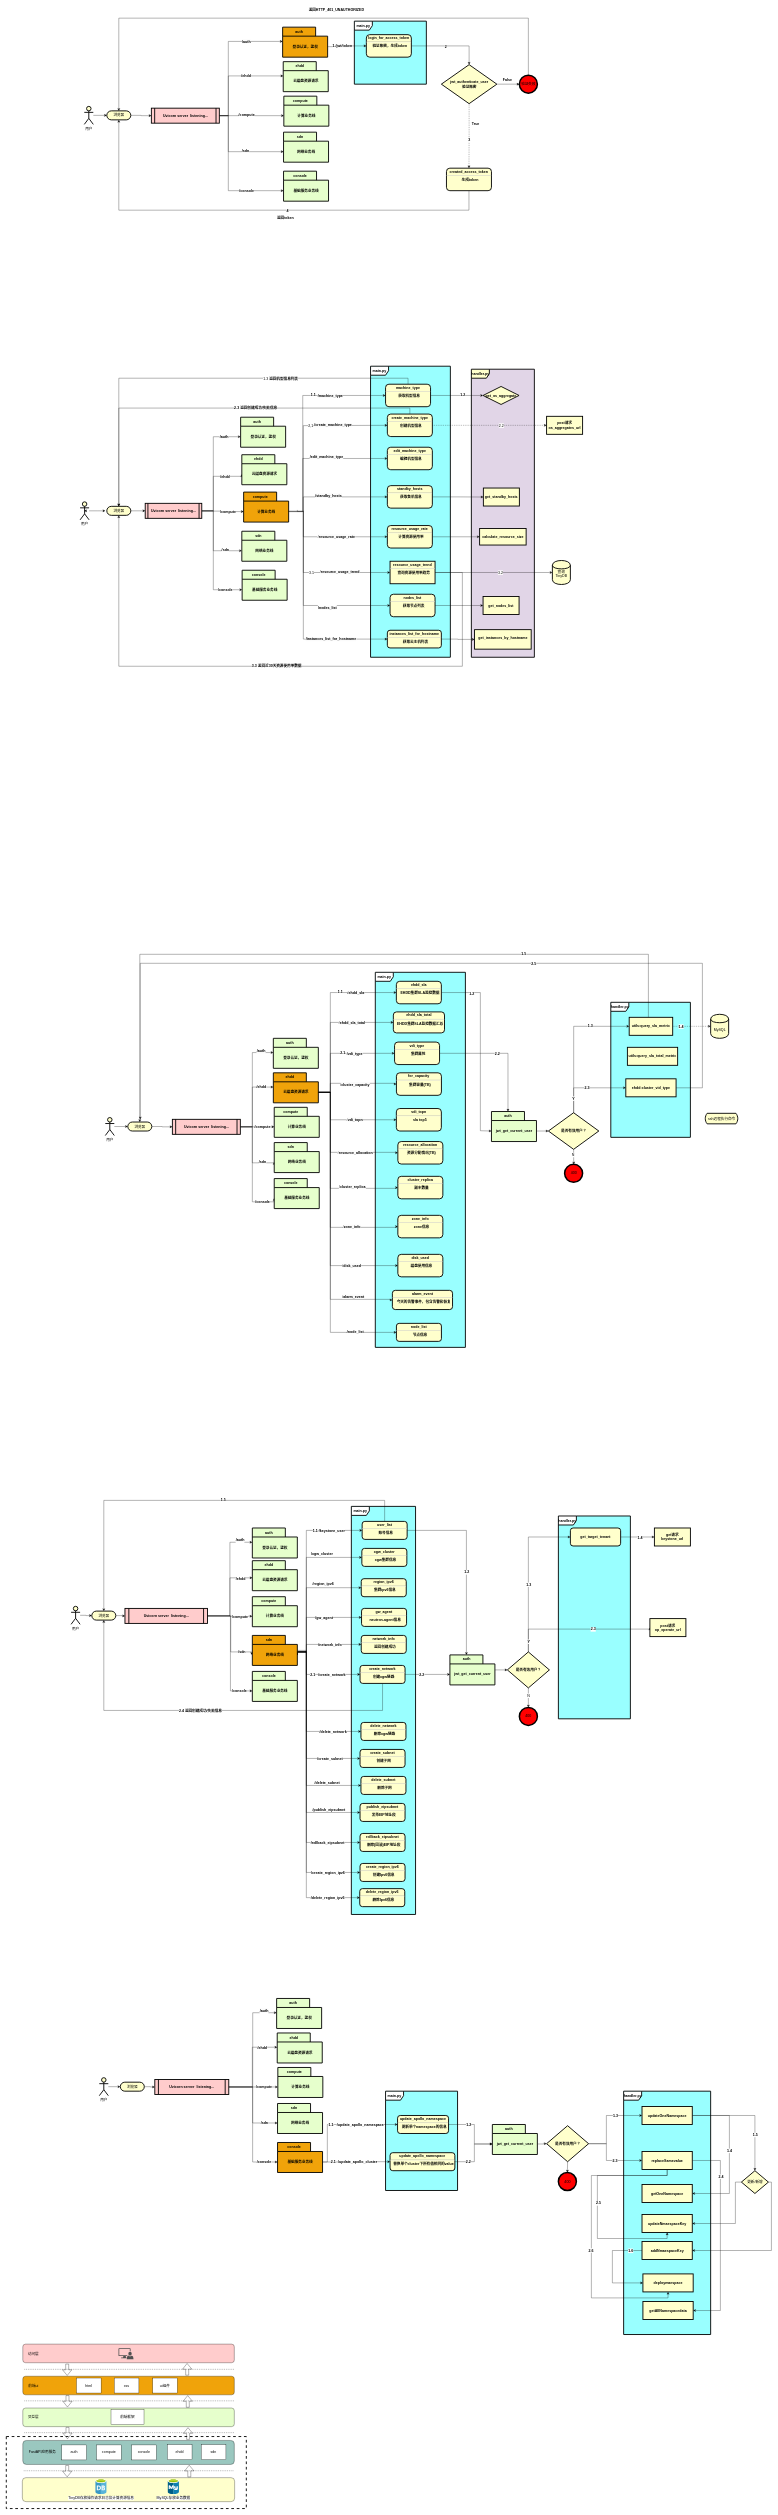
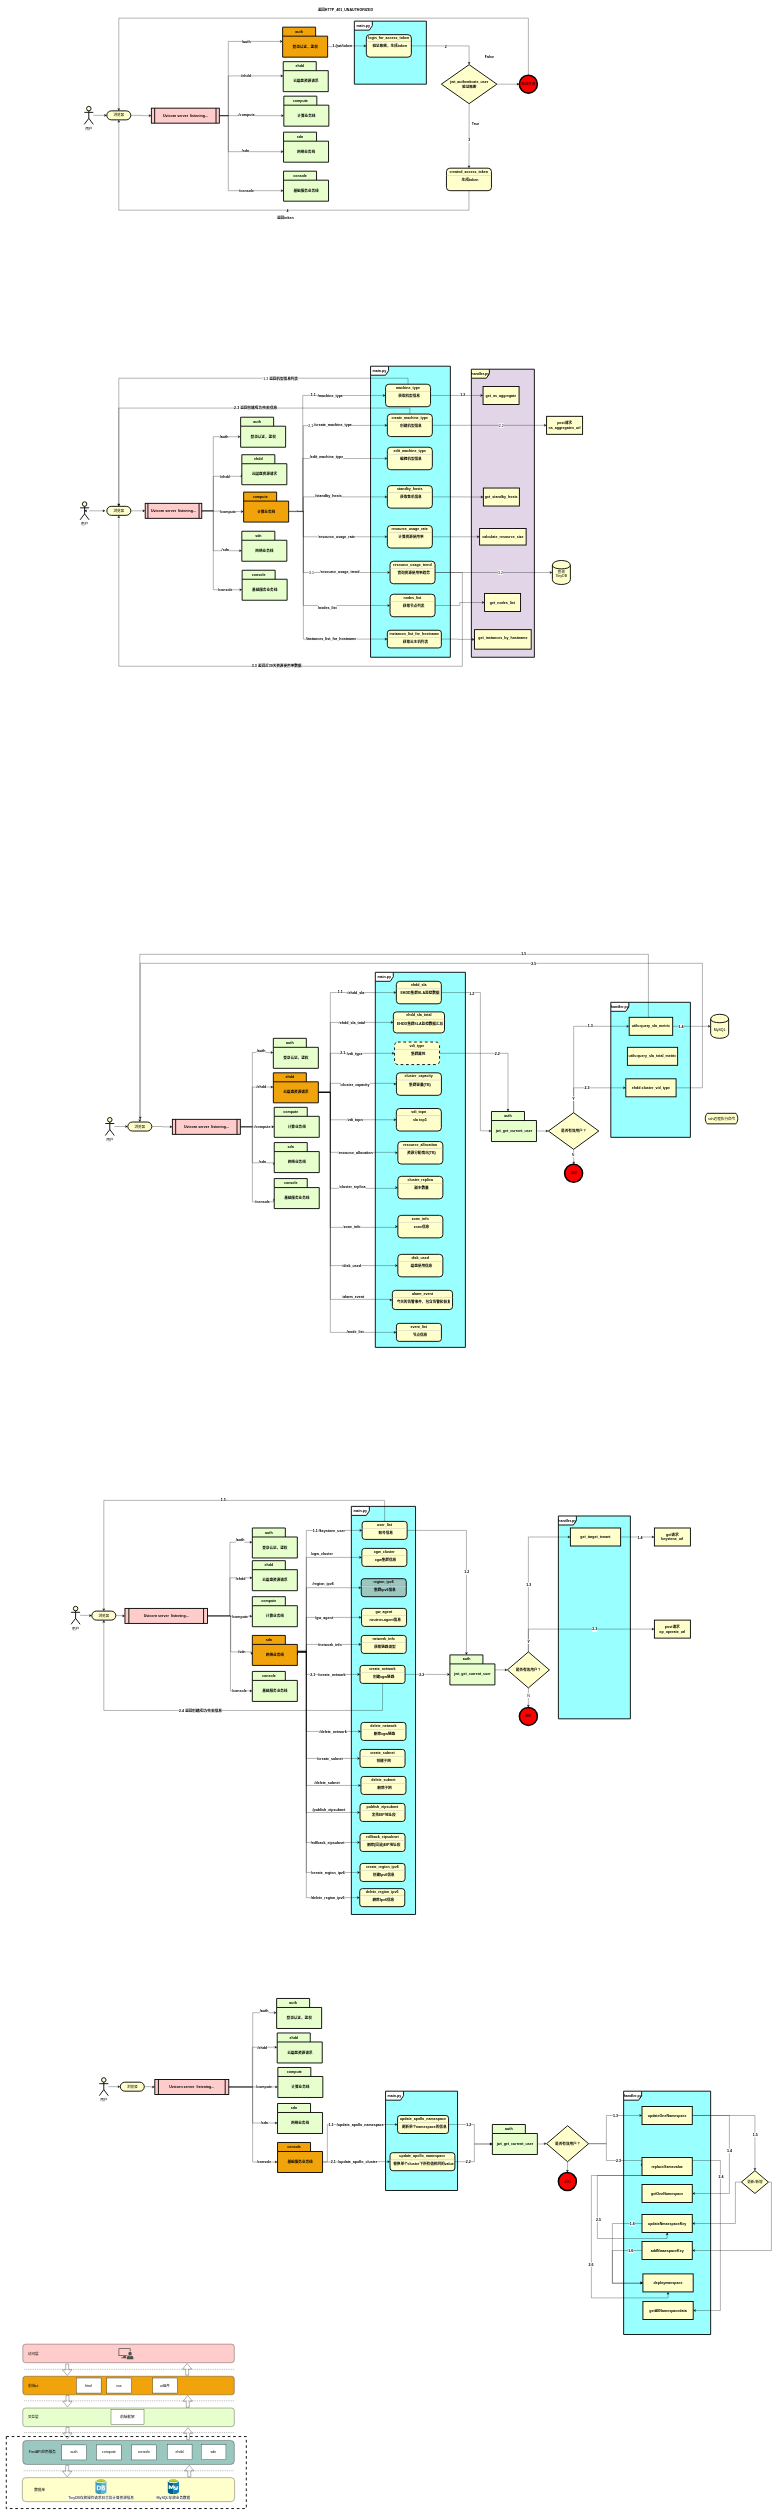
node "返回HTTP_401_UNAUTHORIZED": moved (336, 12) -> (345, 12)
node "False": moved (507, 80) -> (489, 57)
edge "jwt_authenticate_user验证账密" -> "created_access_token 生成token": style dashed -> solid
node "get_os_aggregate": shape diamond -> rectangle
edge "create_machine_type 创建机型信息" -> "post请求os_aggregates_url": style dashed -> solid
node "resource_usage_trend 查询资源使用率趋势": shape rectangle -> rounded rectangle
node "get_nodes_list": moved (501, 605) -> (502, 602)
edge "utils:query_sla_metric" -> "MySQL": style dashed -> solid
node "vdi_type 集群属性": style solid -> dashed
node "for_capacity 集群容量(TB)": label "for_capacity 集群容量(TB)" -> "cluster_capacity 集群容量(TB)"
node "node_list 节点信息": label "node_list 节点信息" -> "event_list 节点信息"
node "get_target_tenant": shape rounded rectangle -> rectangle
node "region_ipv6 集群ipv6信息": fillcolor #ffffcc -> #9ac7bf
node "post请求 op_operate_url": moved (668, 1627) -> (672, 1629)
node "network_info 返回创建成功": label "network_info 返回创建成功" -> "network_info 获取链路类型"
node "replaceSamevalue": moved (667, 2160) -> (667, 2166)
edge "updateNmaespaceKey" -> "deploymaespace": added, label "1.6"
node "css": moved (126, 2385) -> (119, 2385)
node "数据库": added
